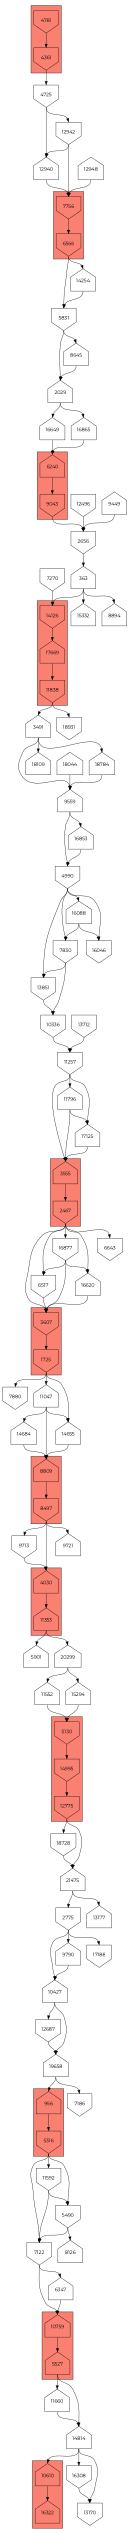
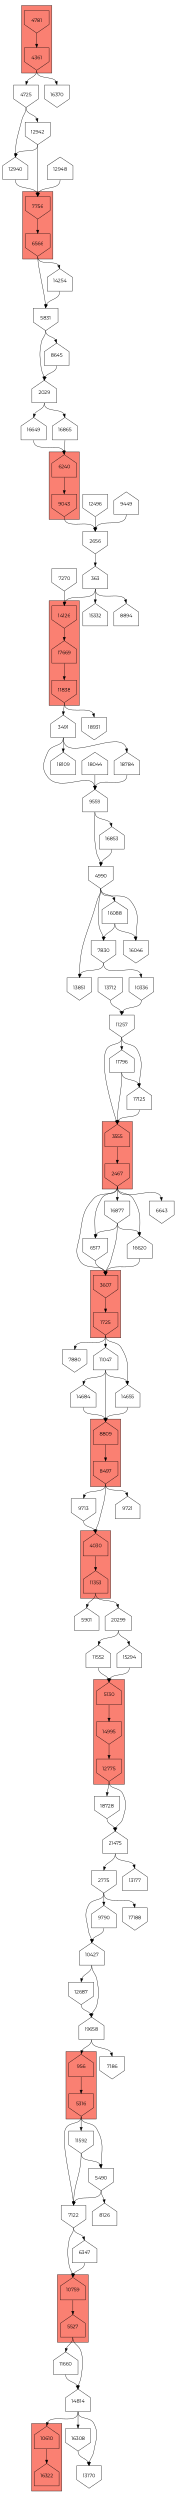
node "16370": added
edge "13851" -> "10336": removed
node "5130": shape invhouse -> house
